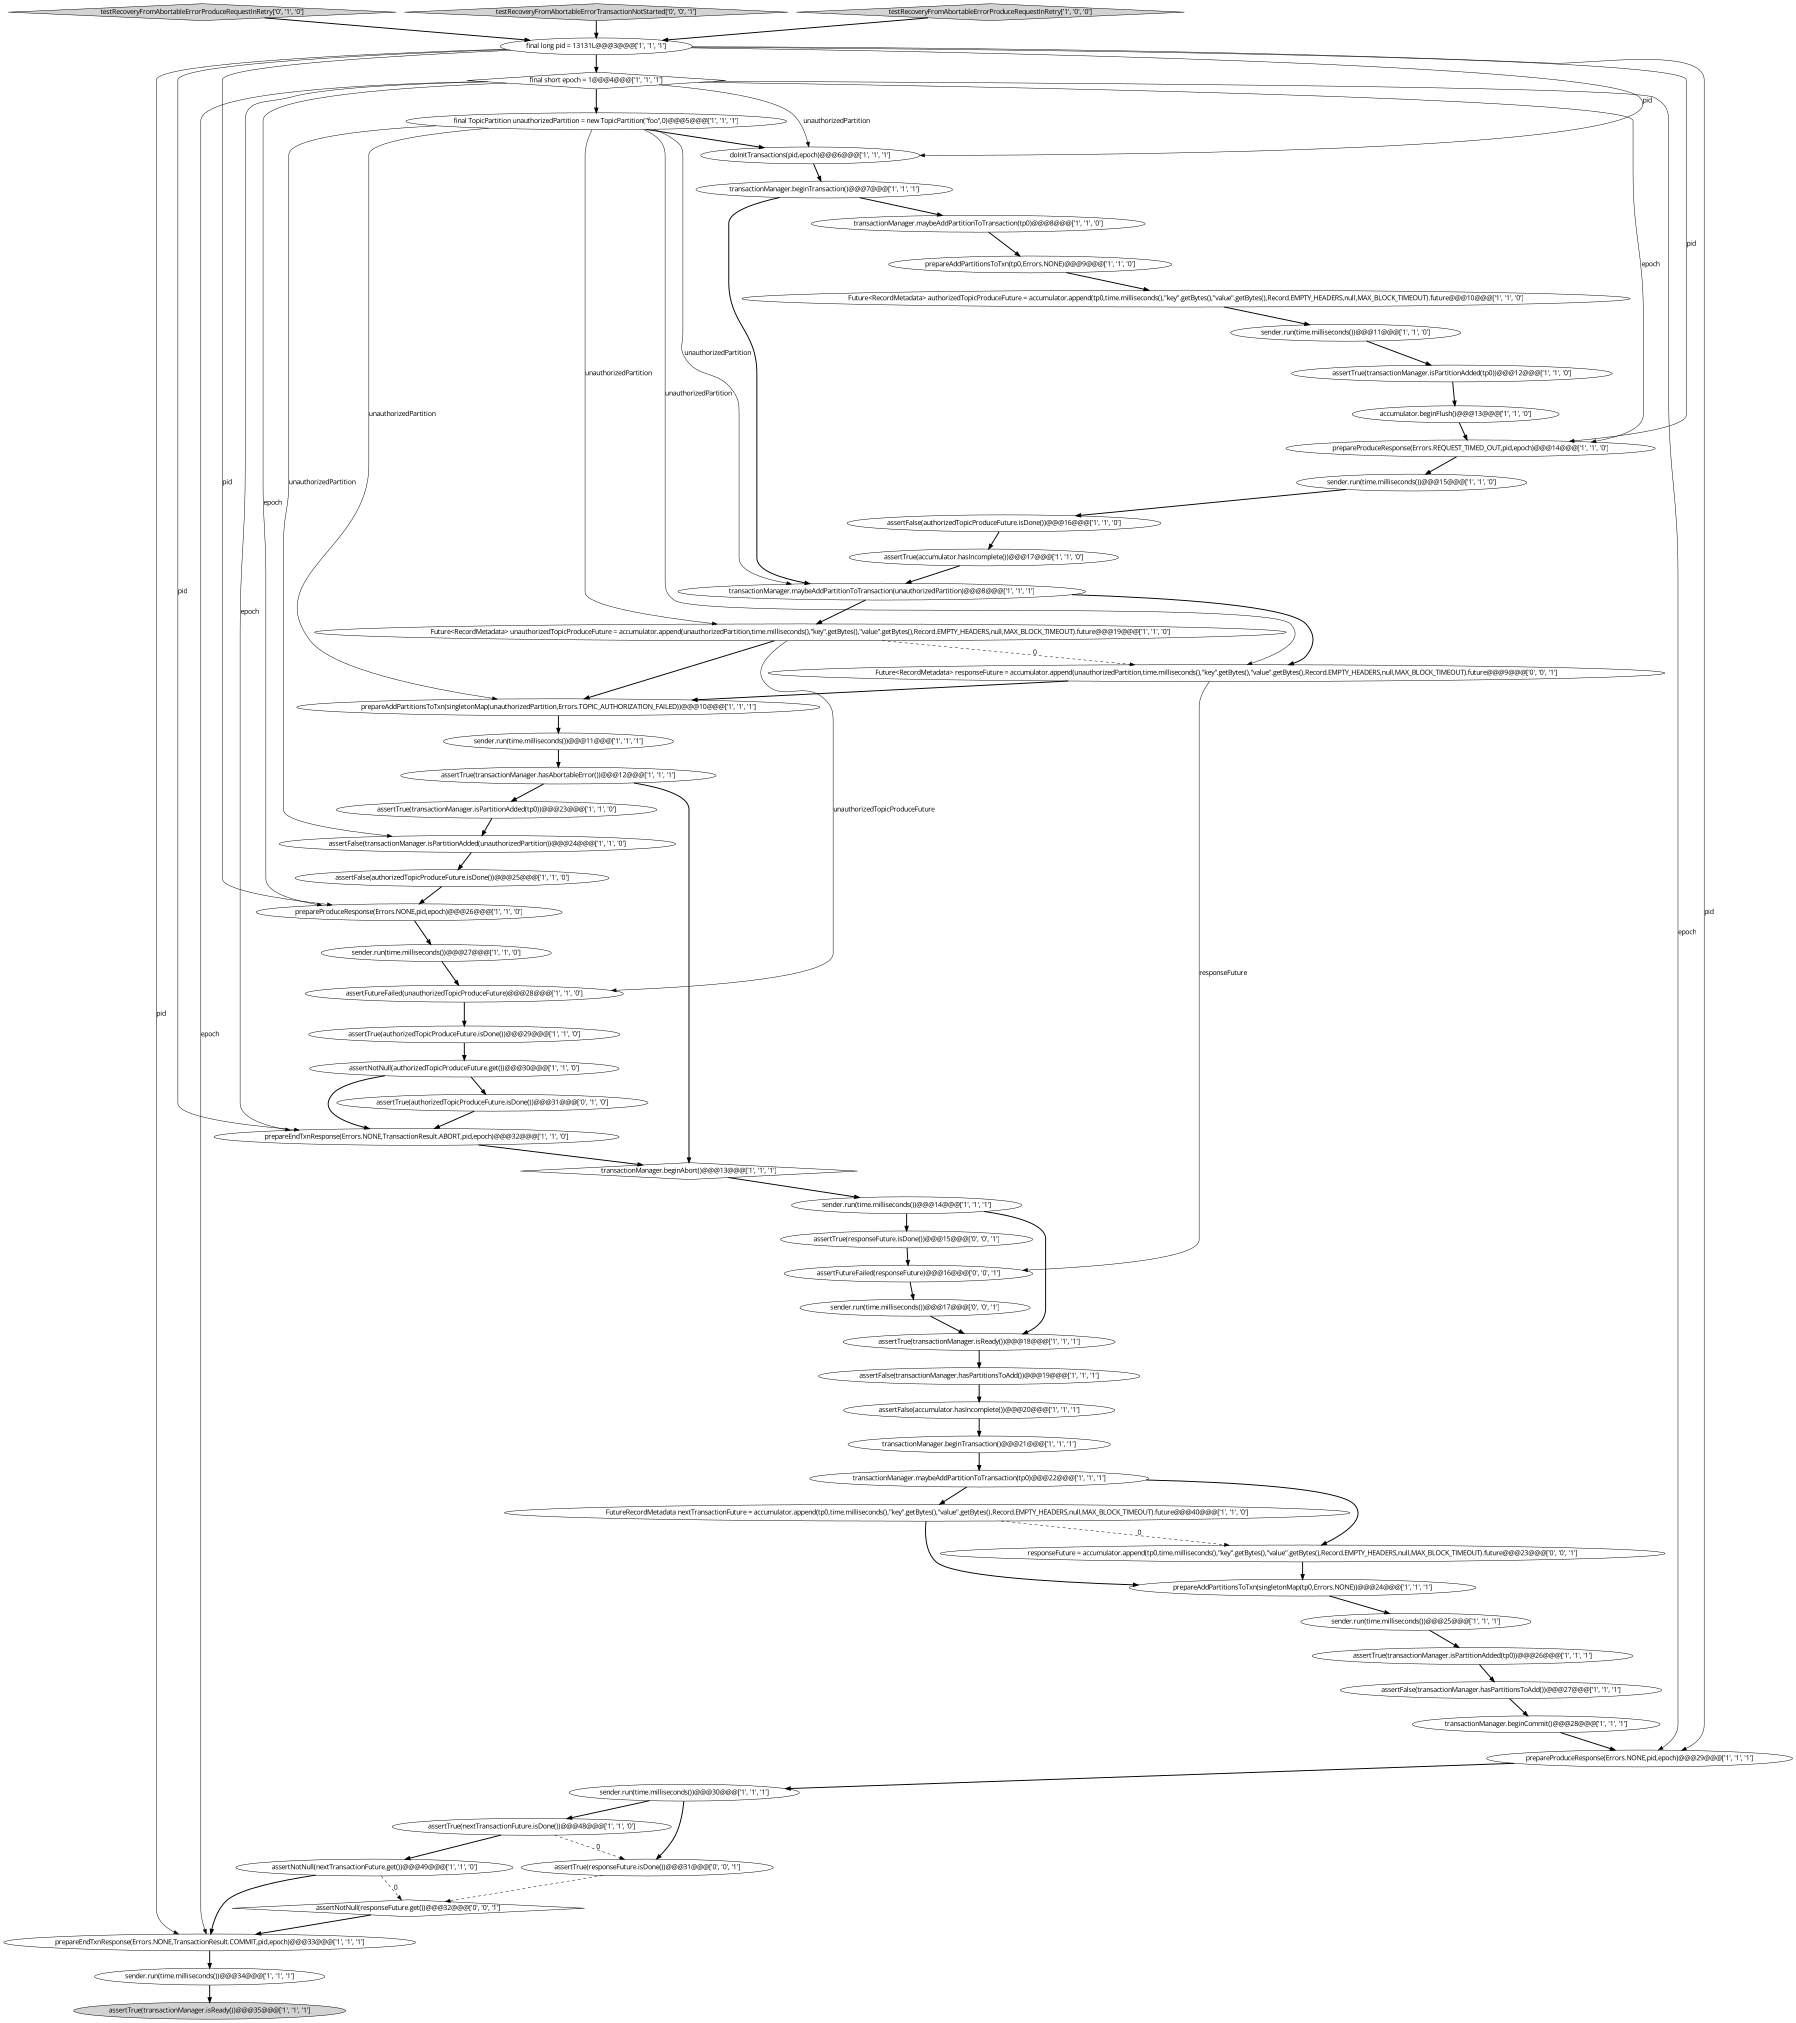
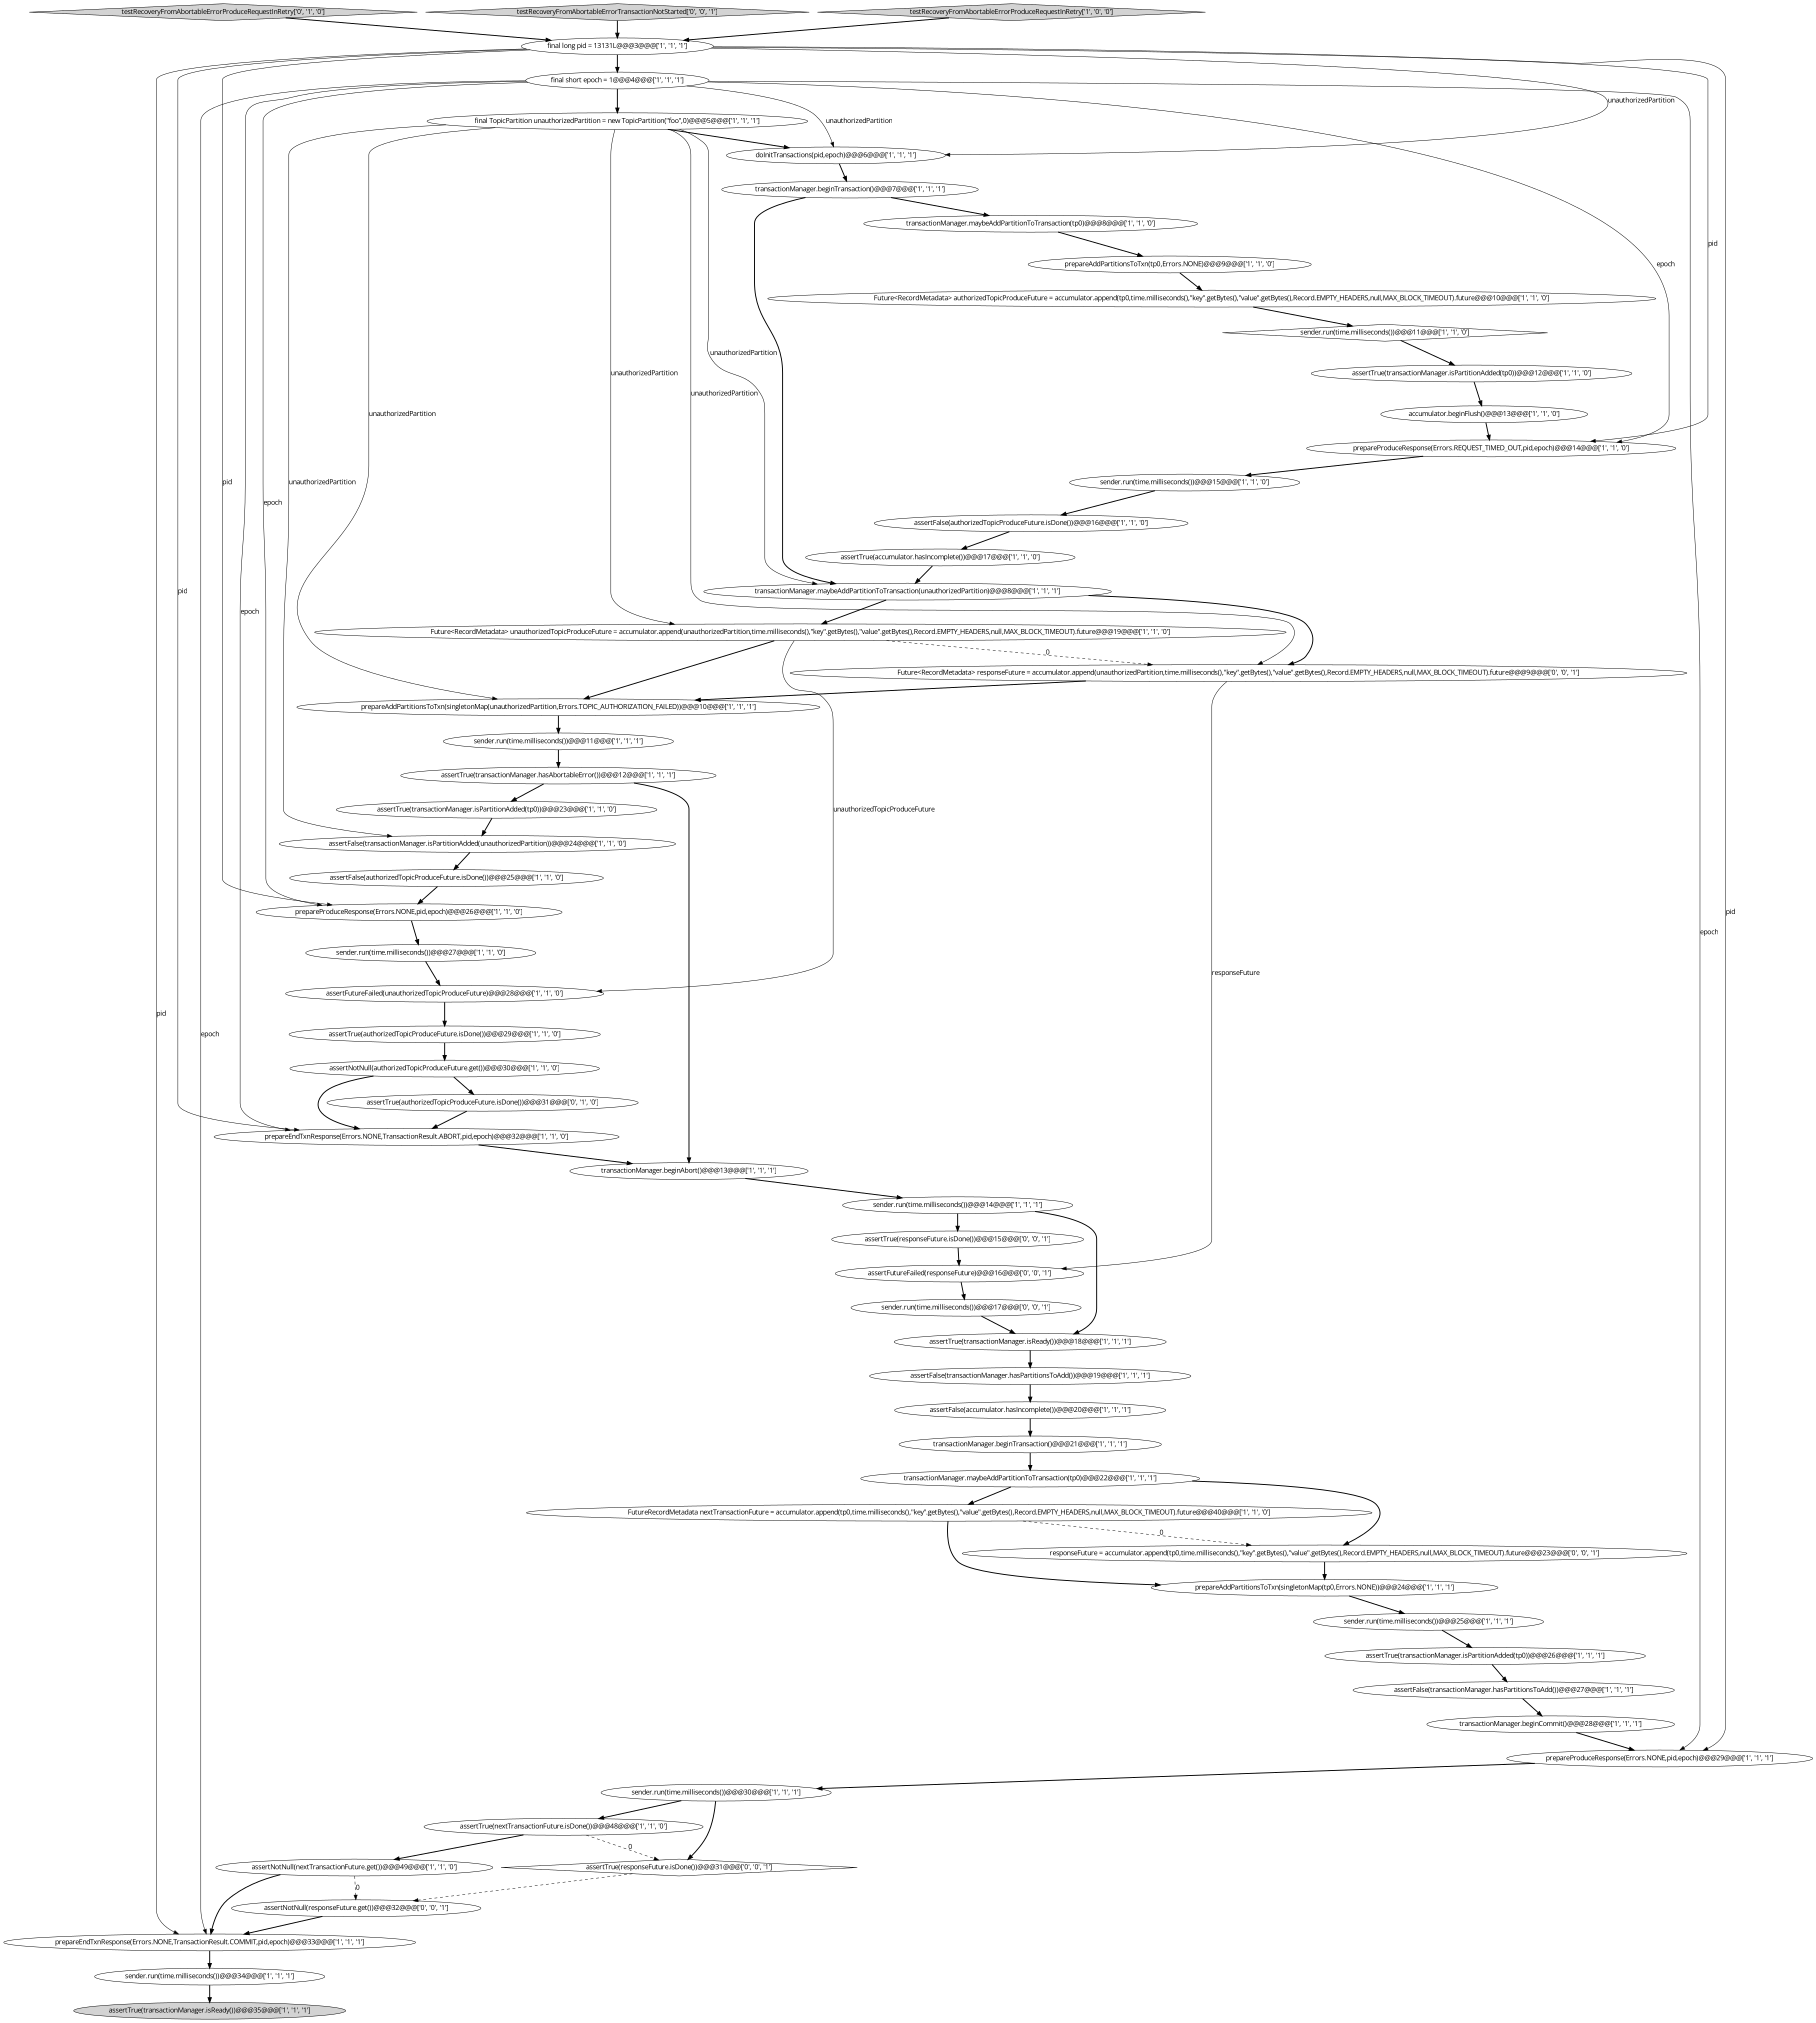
node "final short epoch = 1@@@4@@@['1', '1', '1']": shape diamond -> ellipse
edge "final long pid = 13131L@@@3@@@['1', '1', '1']" -> "doInitTransactions(pid,epoch)@@@6@@@['1', '1', '1']": label "pid" -> "unauthorizedPartition"
node "sender.run(time.milliseconds())@@@11@@@['1', '1', '0']": shape ellipse -> diamond
node "transactionManager.beginAbort()@@@13@@@['1', '1', '1']": shape diamond -> ellipse
node "assertTrue(responseFuture.isDone())@@@31@@@['0', '0', '1']": shape ellipse -> diamond
node "assertNotNull(responseFuture.get())@@@32@@@['0', '0', '1']": shape diamond -> ellipse
